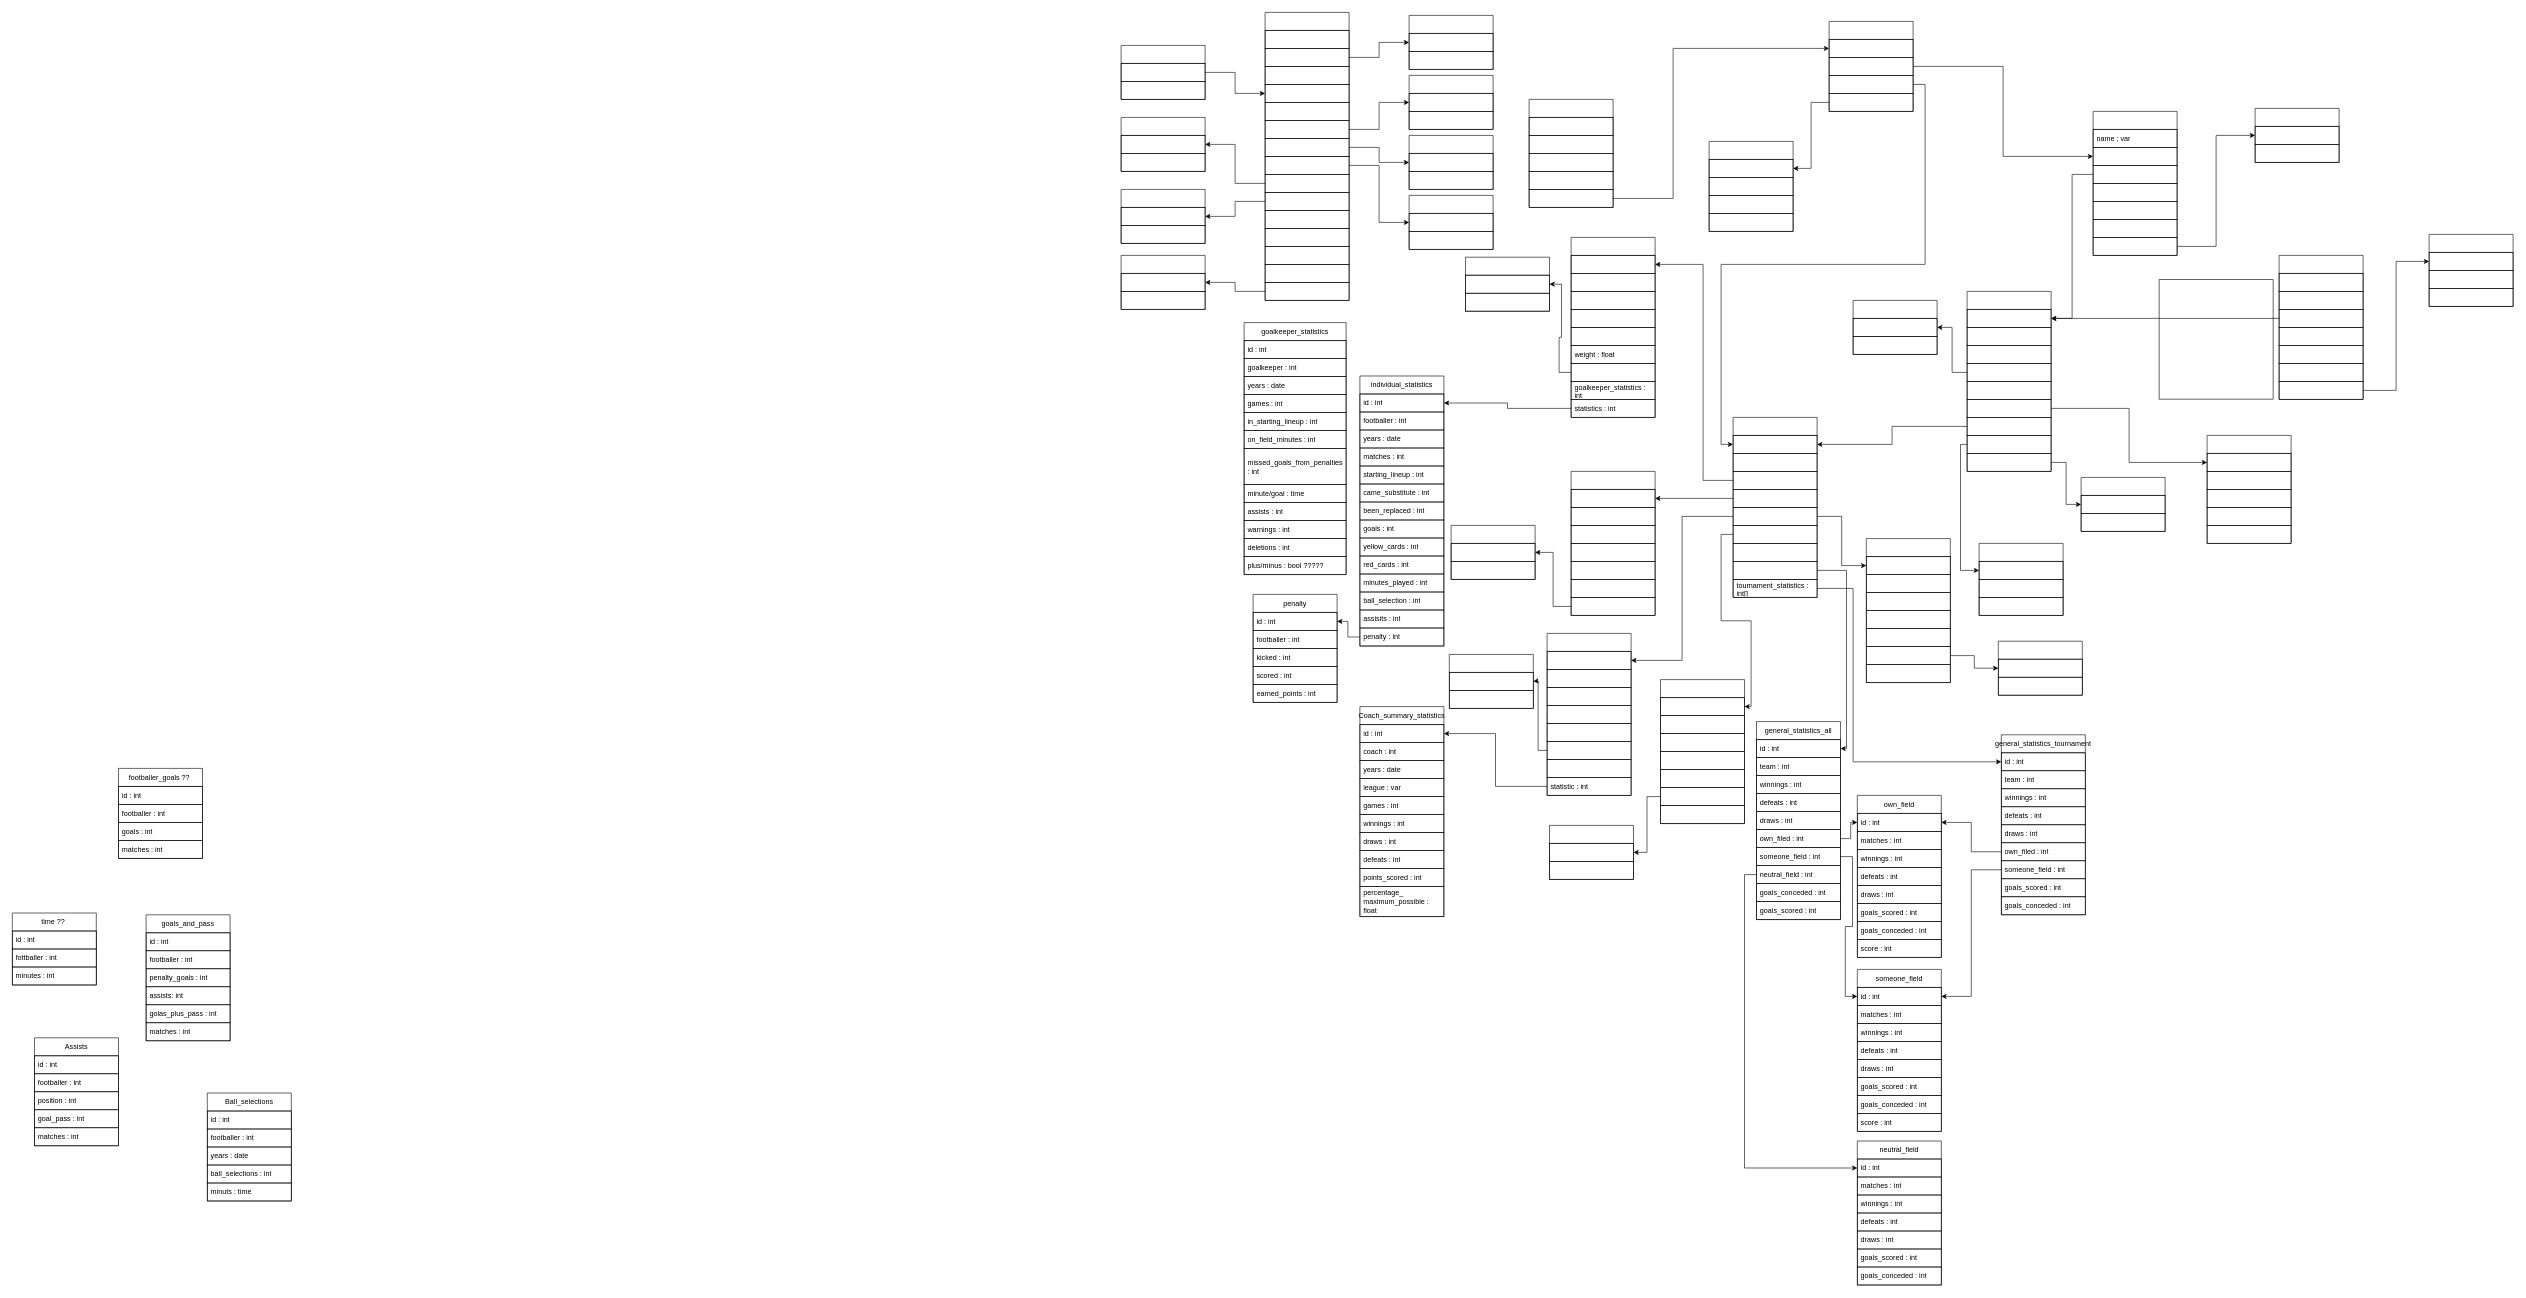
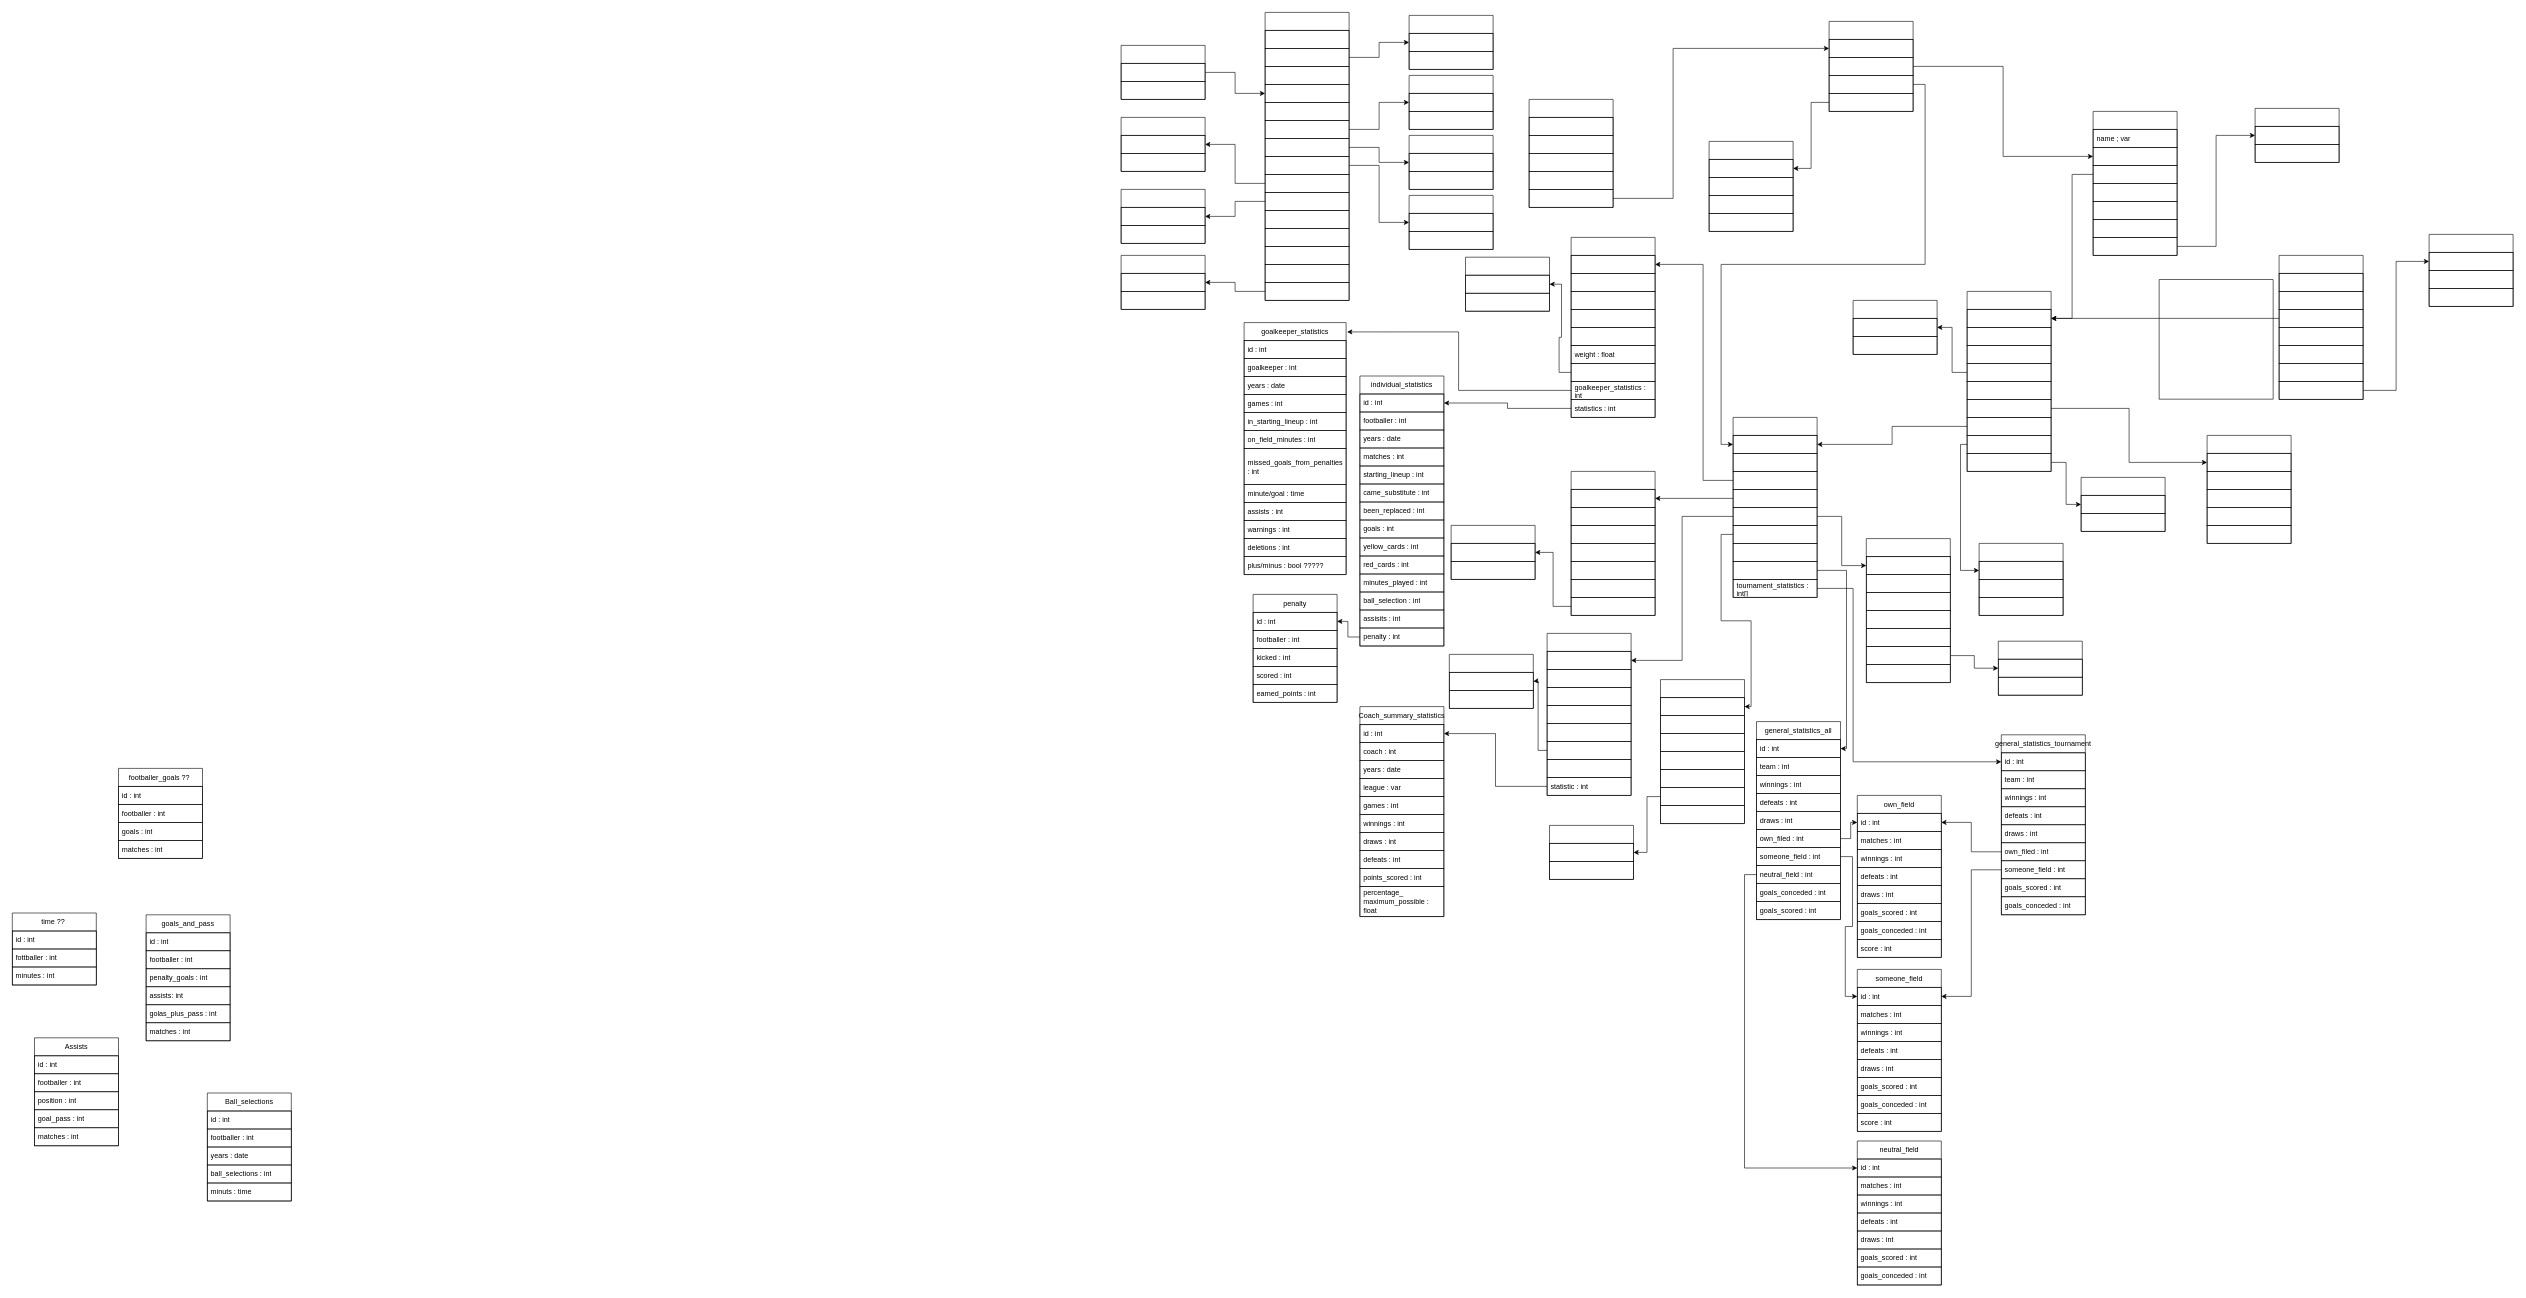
edge "goalkeeper_statistics : int" -> "goalkeeper_statistics": added
